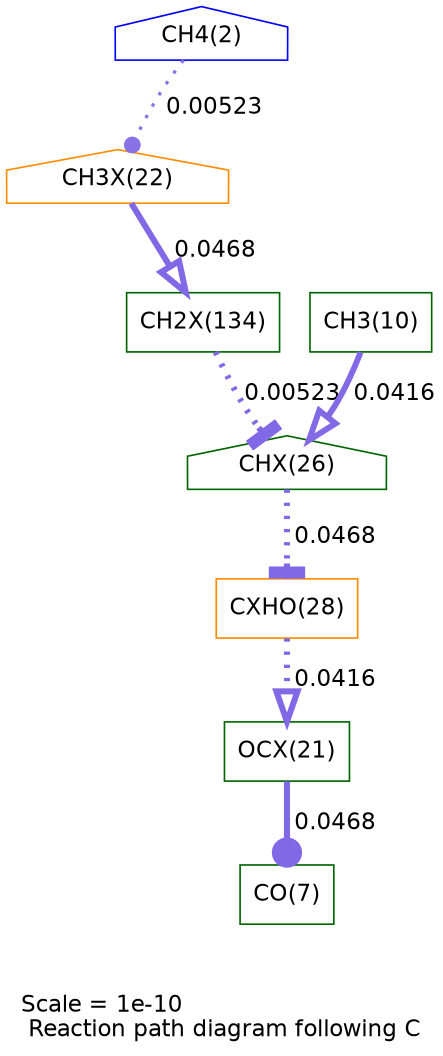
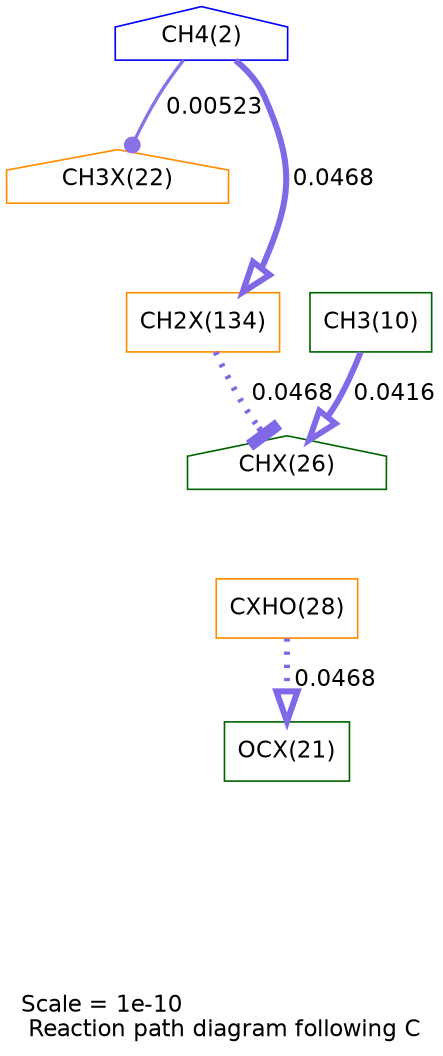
edge "CH4(2)" -> "CH3X(22)": style dotted -> solid
edge "CH3X(22)" -> "CH2X(134)": now "CH4(2)" -> "CH2X(134)"
node "CH2X(134)": color darkgreen -> darkorange
edge "CH2X(134)" -> "CHX(26)": label " 0.00523" -> " 0.0468"
edge "CHX(26)" -> "CXHO(28)": removed, label "0.0468"
edge "CXHO(28)" -> "OCX(21)": label " 0.0416" -> " 0.0468"
node "CO(7)": removed
